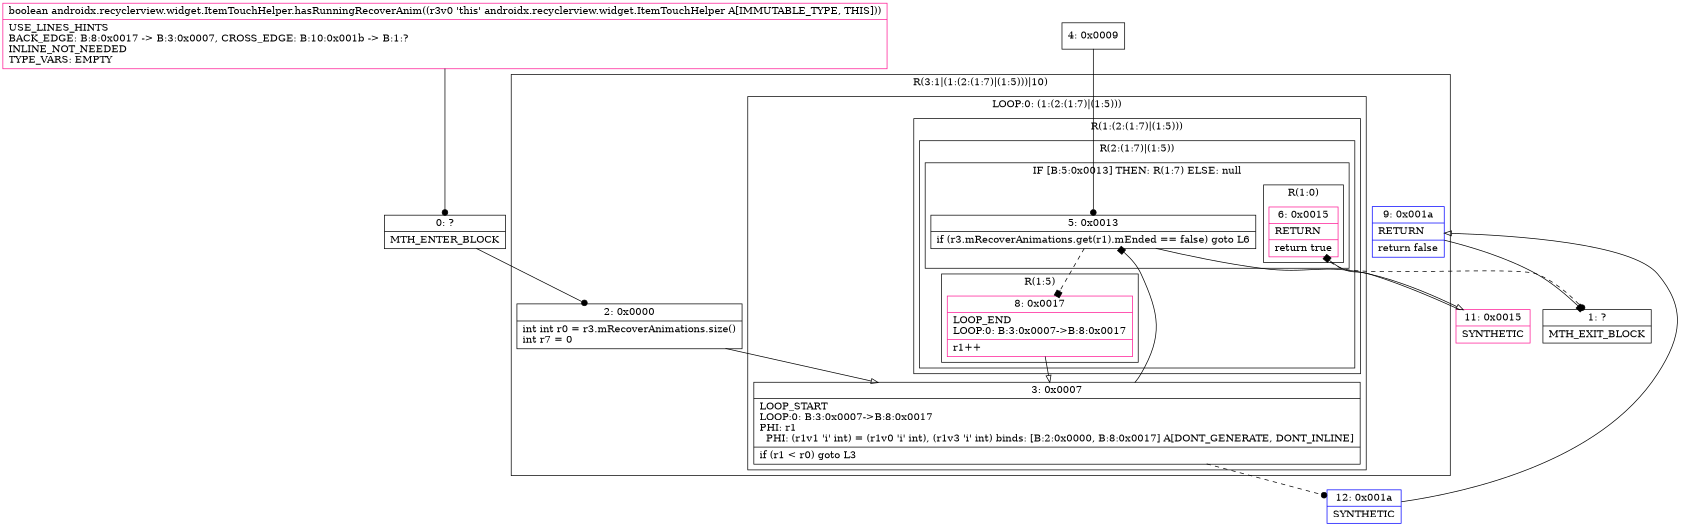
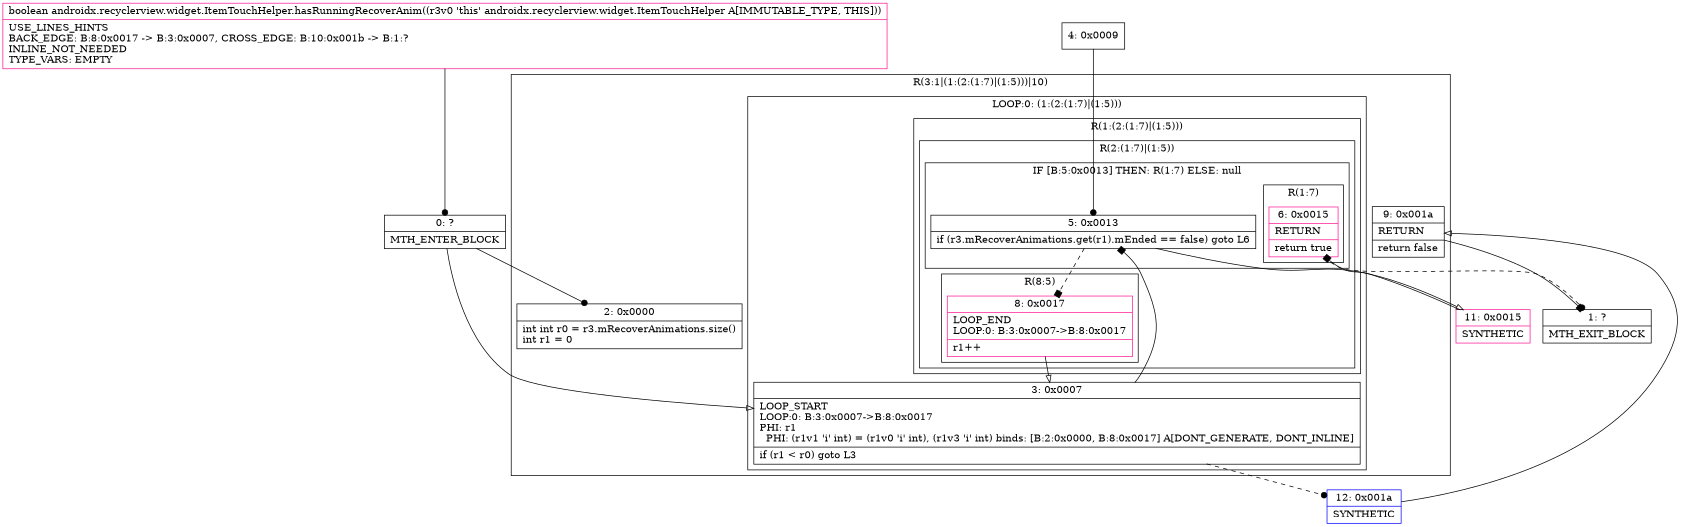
cluster "R(1:0)": label "R(1:0)" -> "R(1:7)"
node "9: 0x001a": color blue -> black
cluster "R(1:5)": label "R(1:5)" -> "R(8:5)"
node "2: 0x0000": text "int r7 = 0" -> "int r1 = 0"
edge "2: 0x0000" -> "3: 0x0007": now "0: ?" -> "3: 0x0007"
